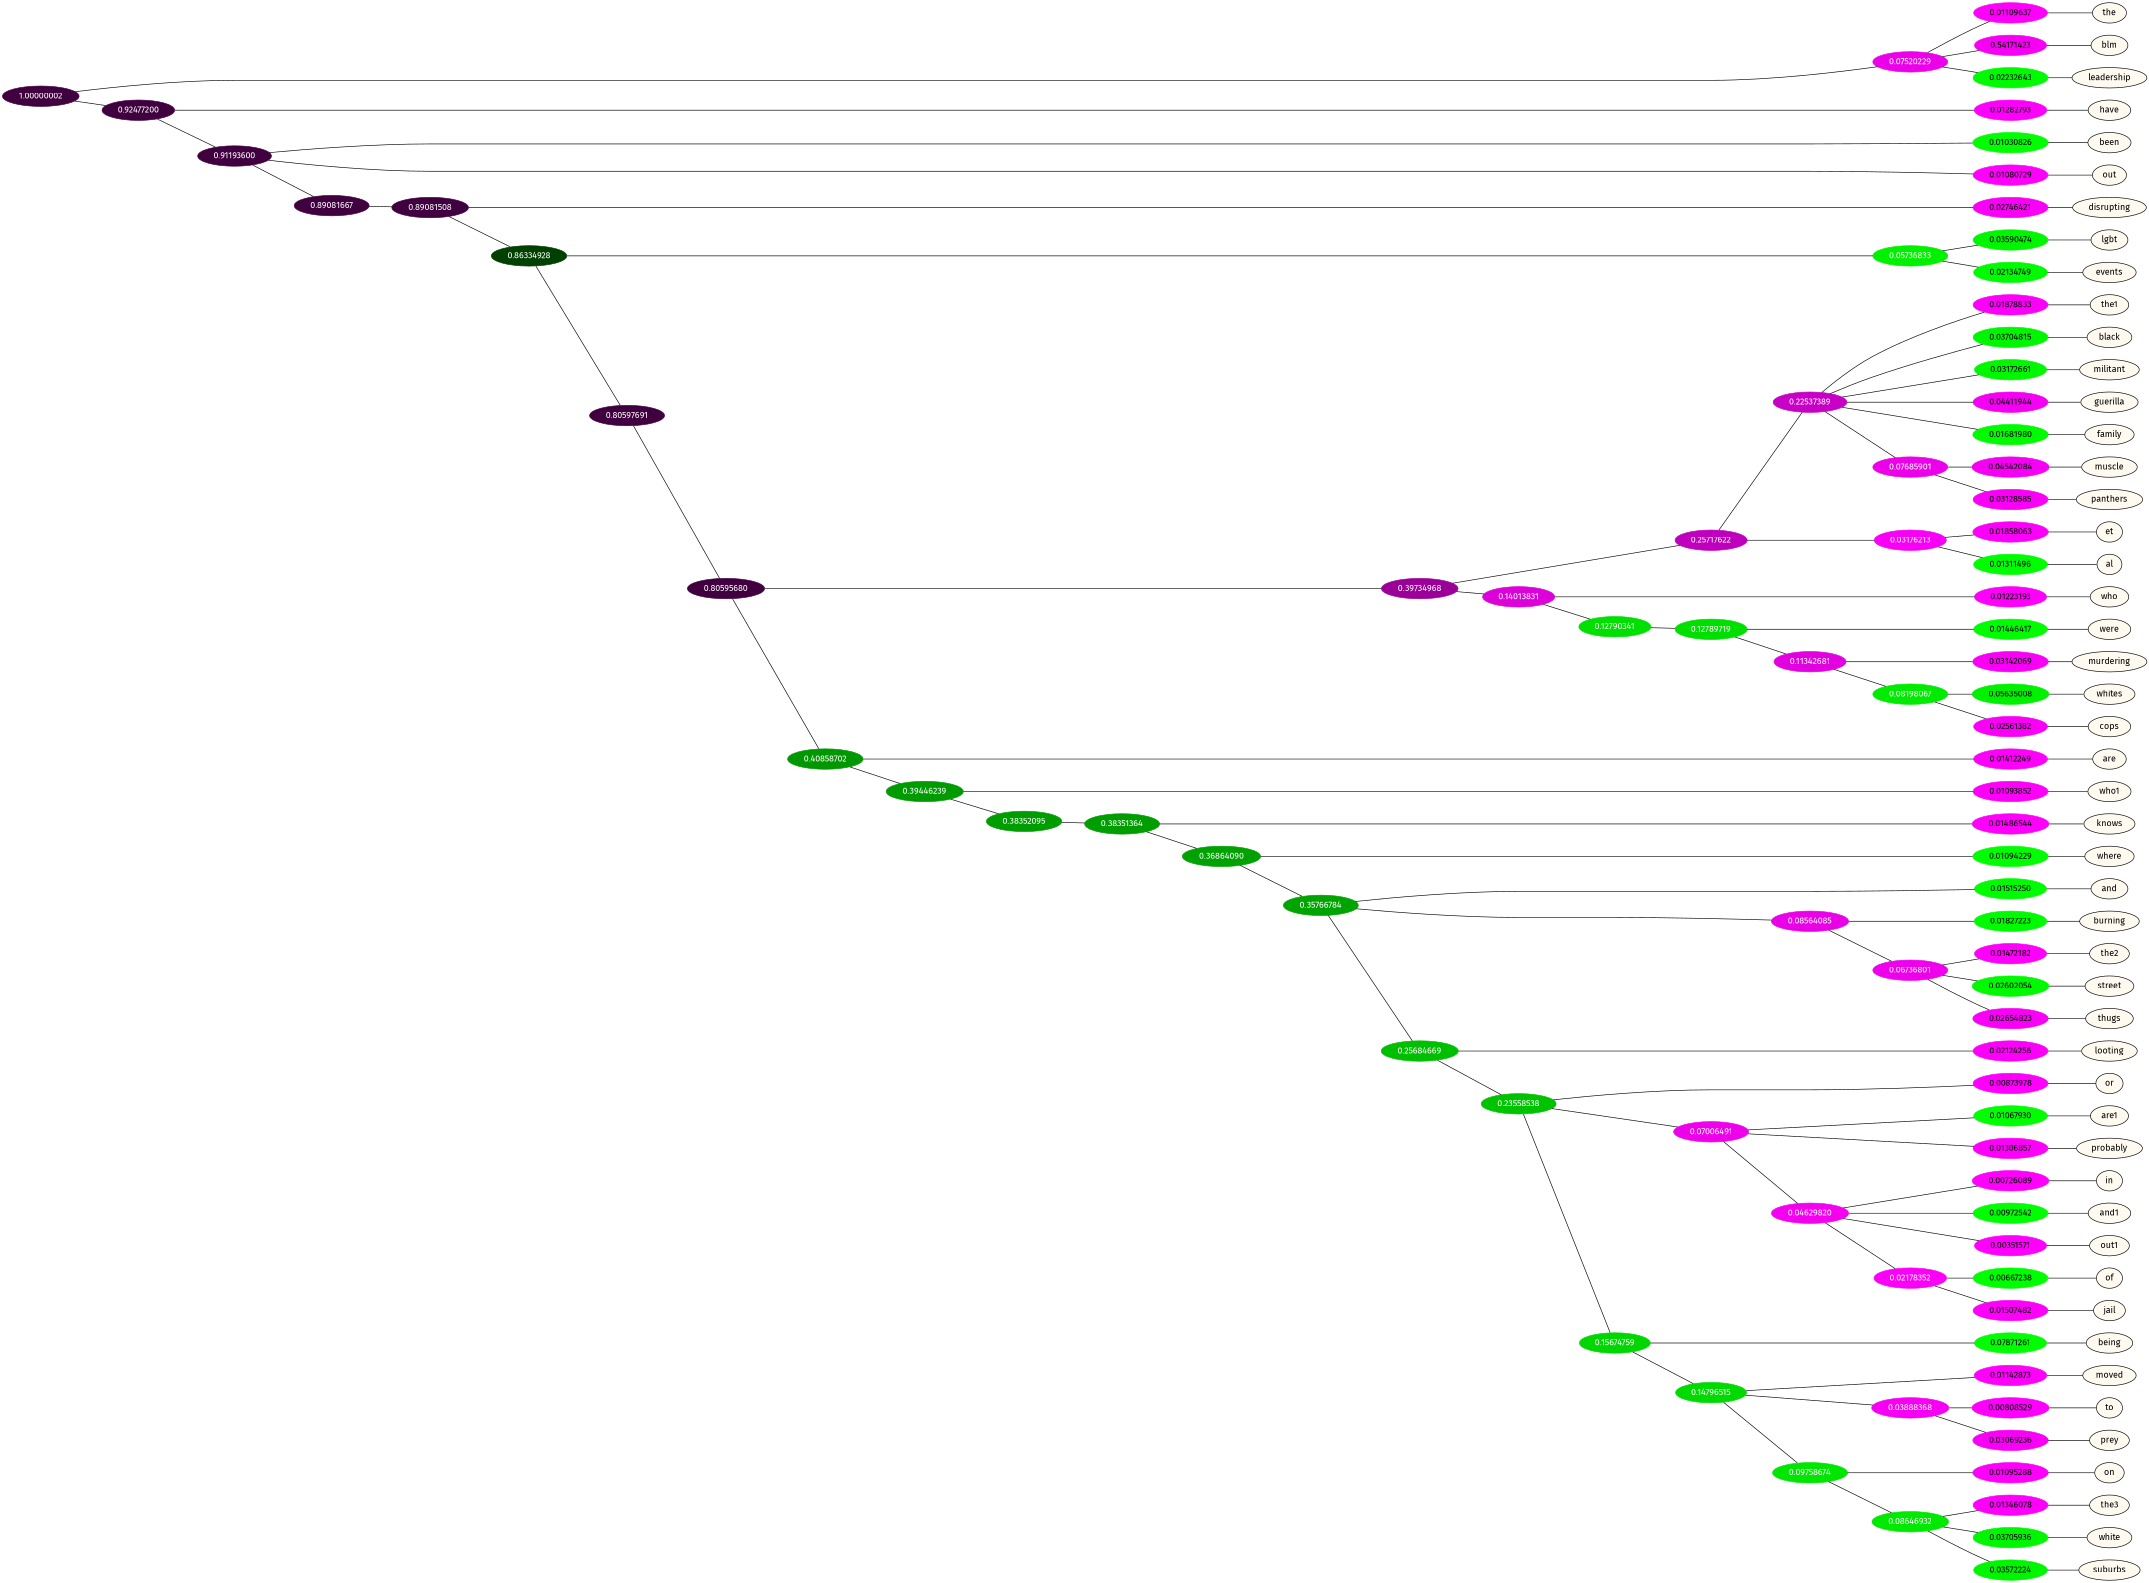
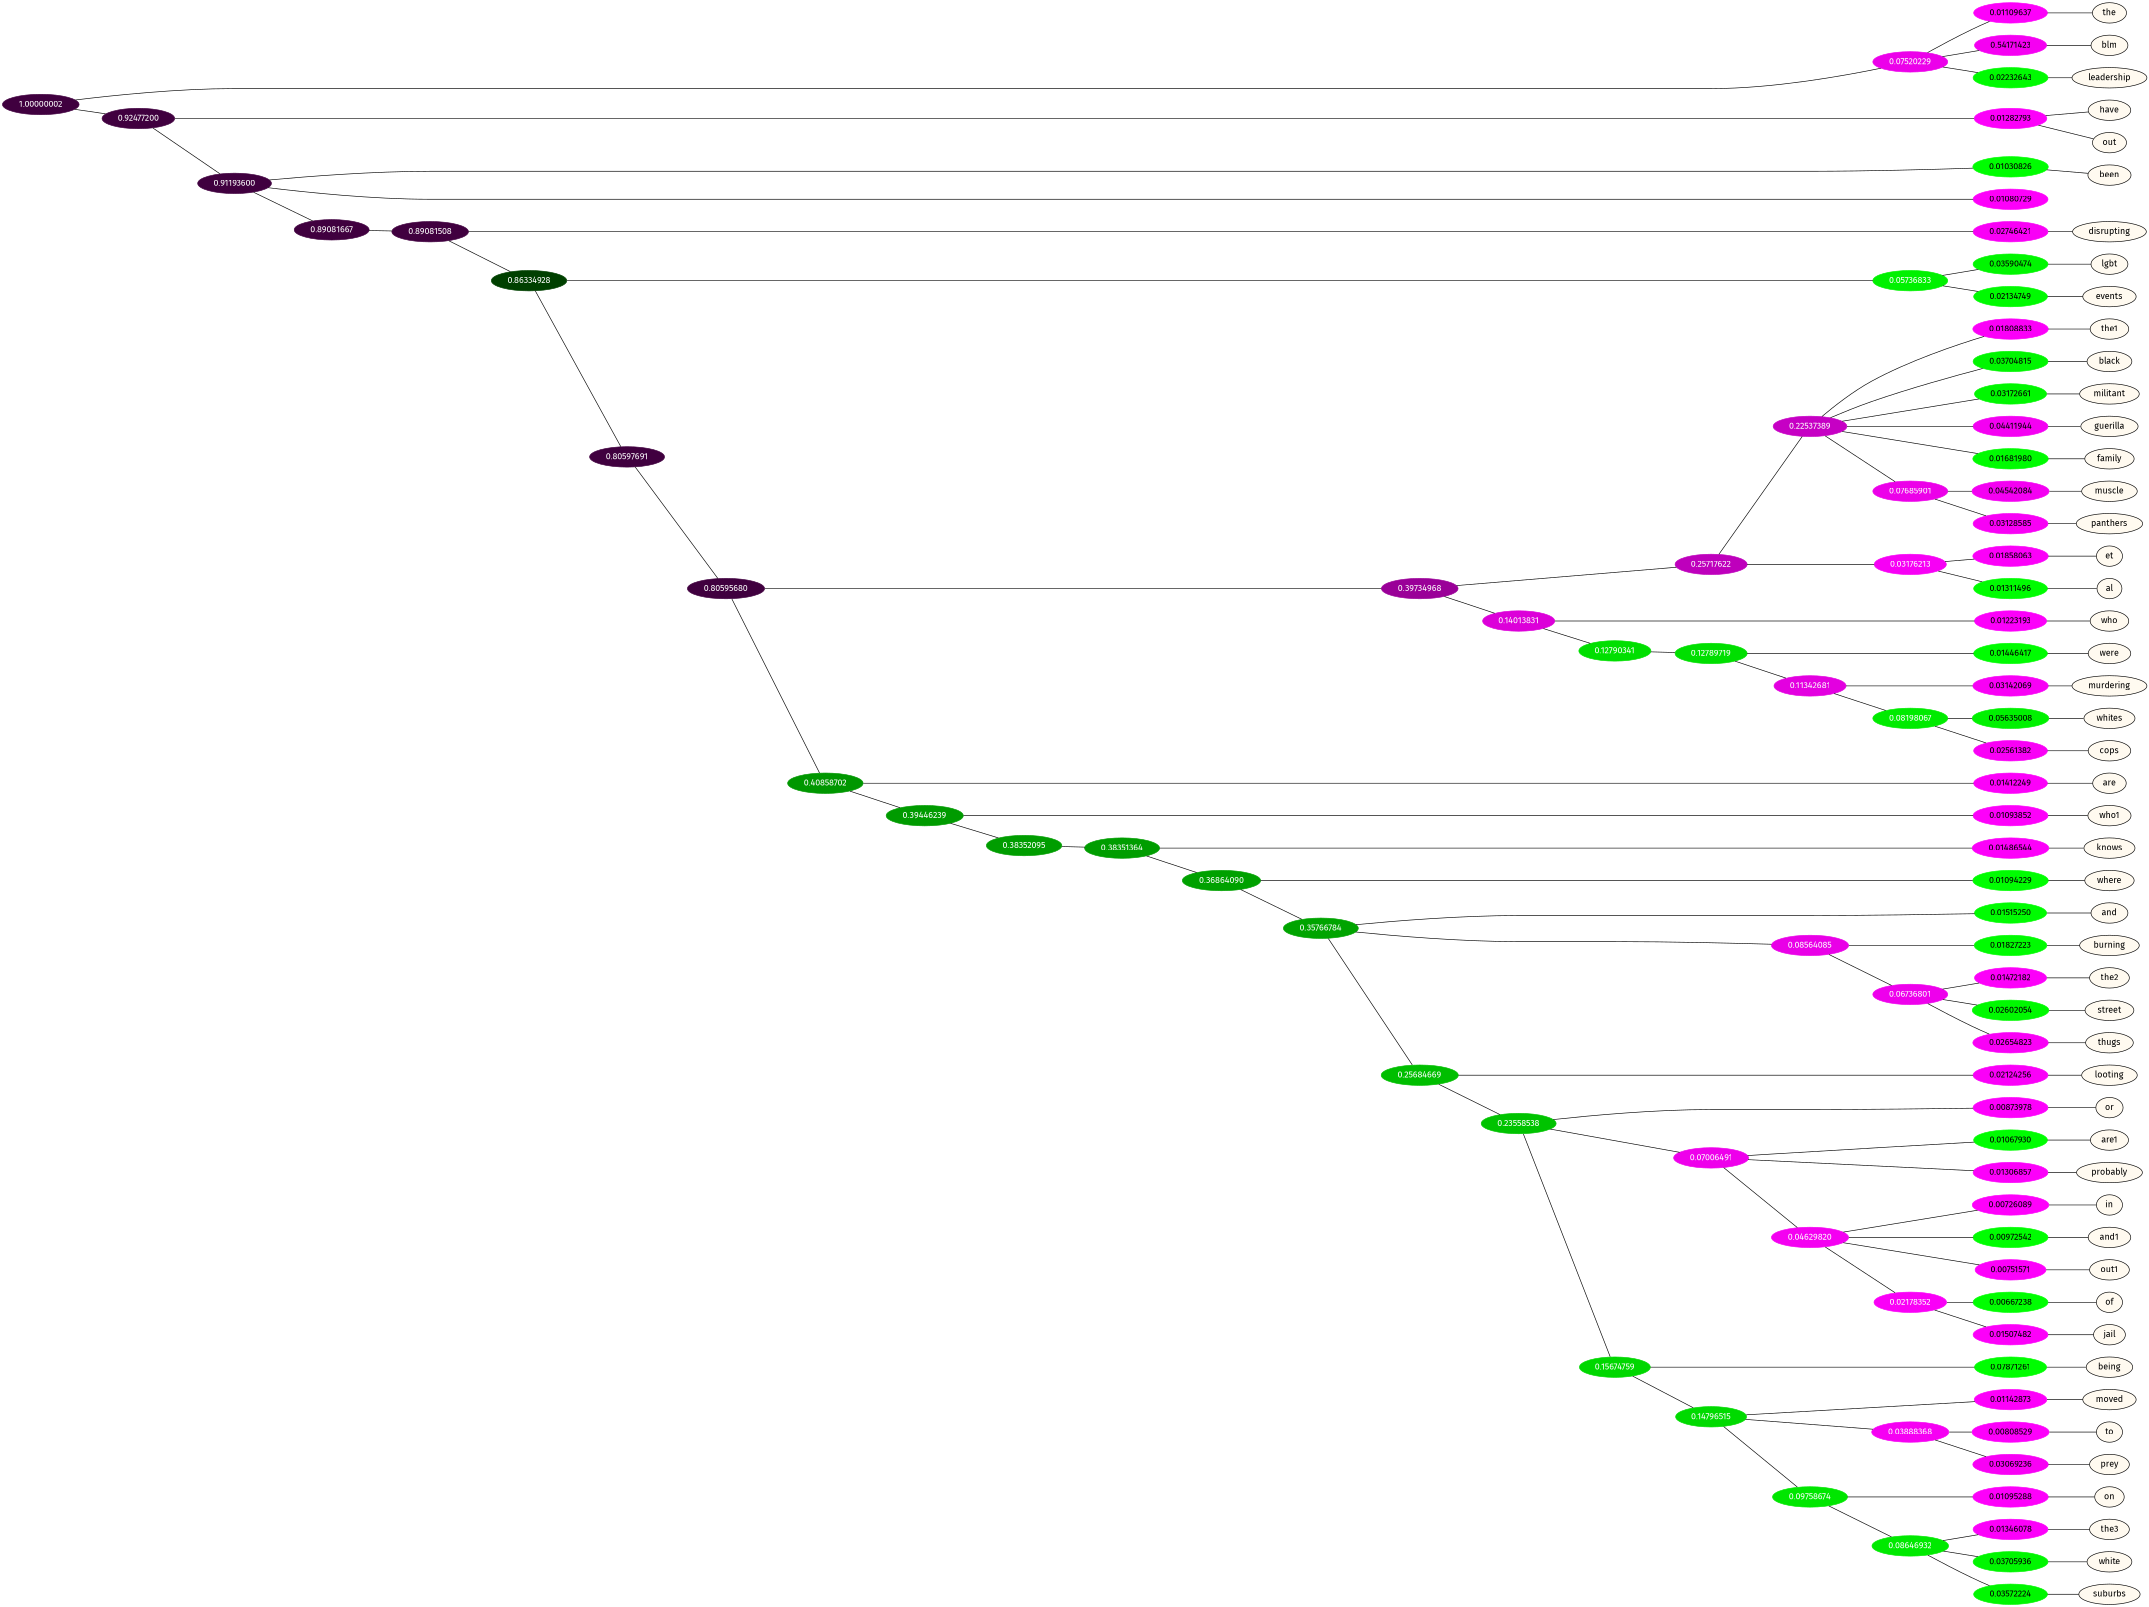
edge "0.01080729" -- "out": now "0.01282793" -- "out"
node "0.01878833": label "0.01878833" -> "0.01808833"
node "0.00351571": label "0.00351571" -> "0.00751571"
